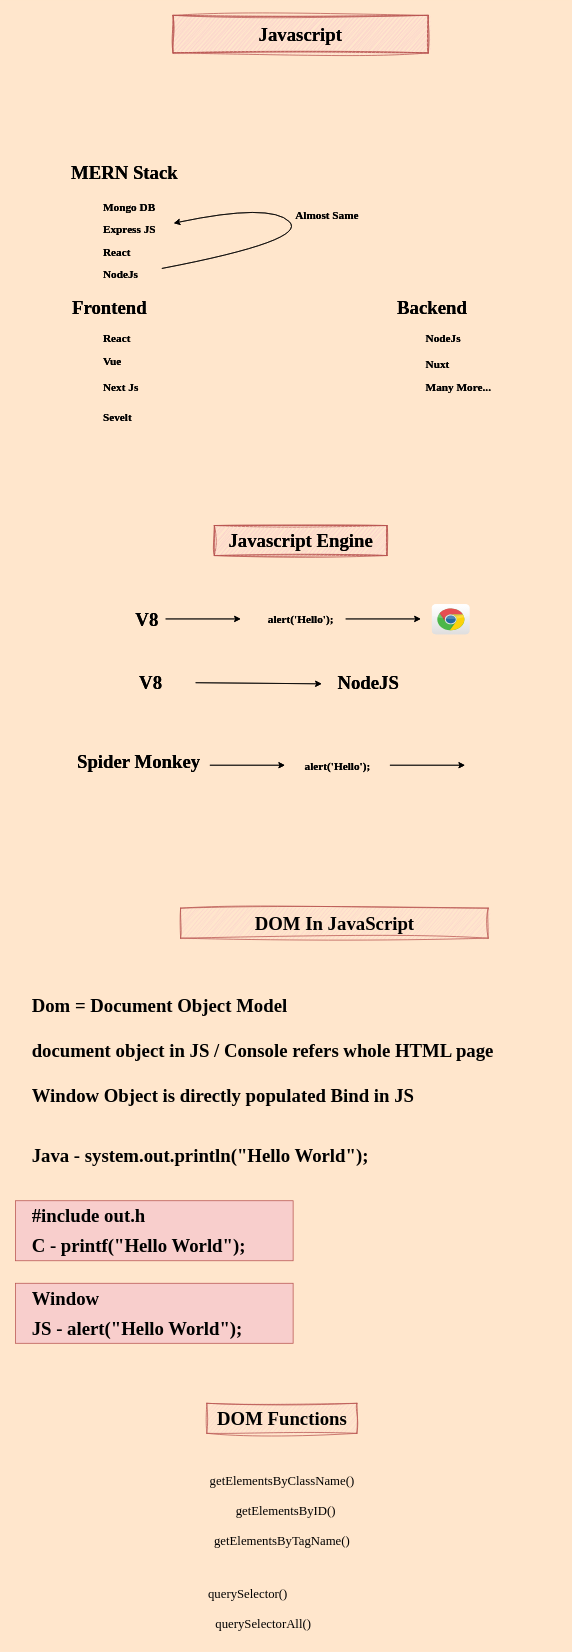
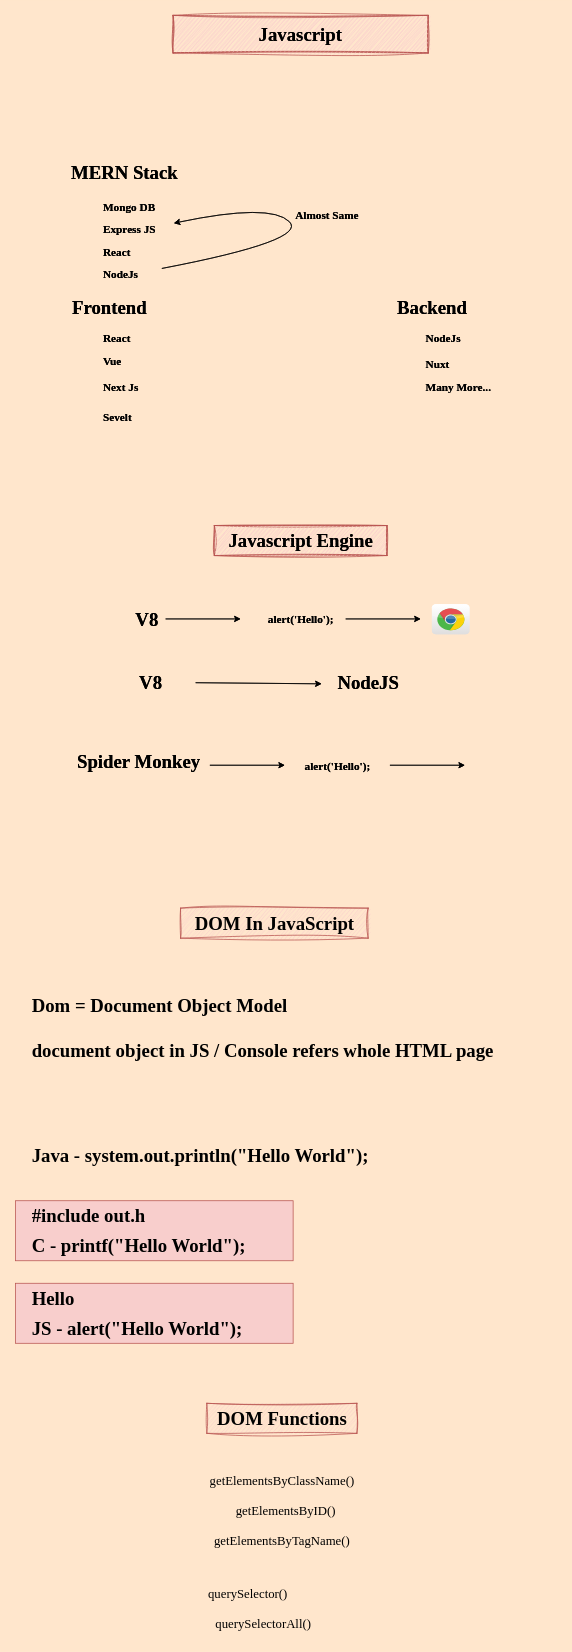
node "DOM In JavaScript": size 308x30 -> 188x30
node "Window Object is directly populated Bind in JS": removed
node "Window": label "Window" -> "Hello"
